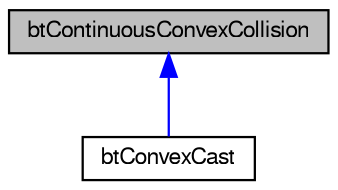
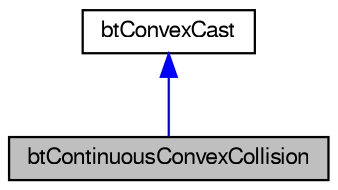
edge "btConvexCast" -> "btContinuousConvexCollision": reversed
